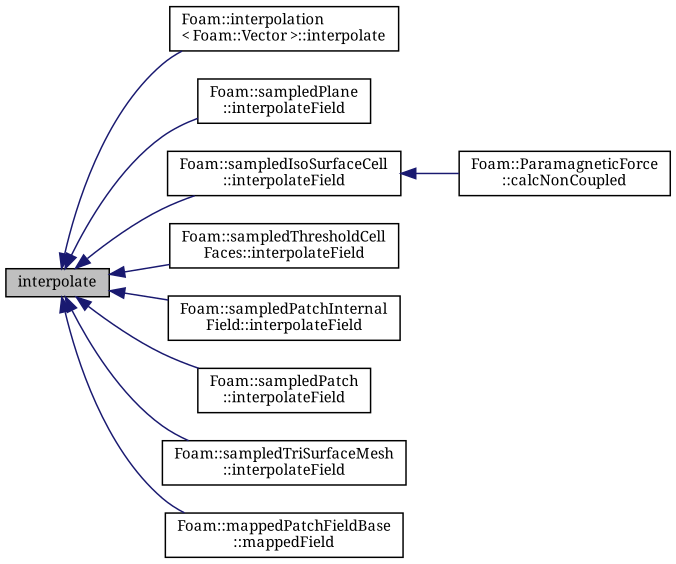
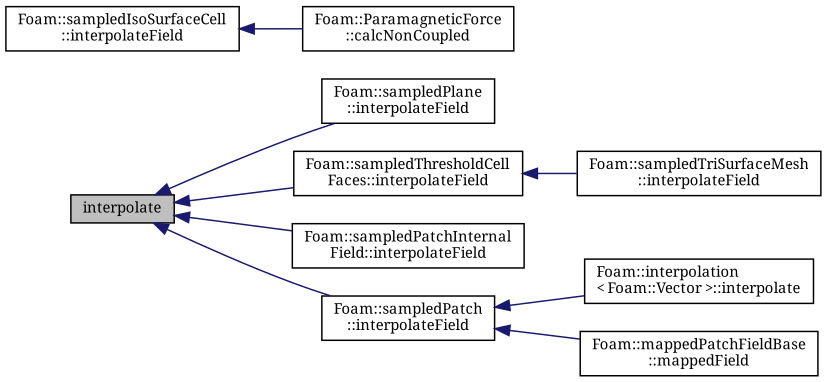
edge "Foam::interpolation < Foam::Vector >::interpolate" -> "interpolate": now "Foam::interpolation < Foam::Vector >::interpolate" -> "Foam::sampledPatch ::interpolateField"
edge "Foam::sampledIsoSurfaceCell ::interpolateField" -> "interpolate": removed
edge "Foam::sampledTriSurfaceMesh ::interpolateField" -> "interpolate": now "Foam::sampledTriSurfaceMesh ::interpolateField" -> "Foam::sampledThresholdCell Faces::interpolateField"
edge "Foam::mappedPatchFieldBase ::mappedField" -> "interpolate": now "Foam::mappedPatchFieldBase ::mappedField" -> "Foam::sampledPatch ::interpolateField"
